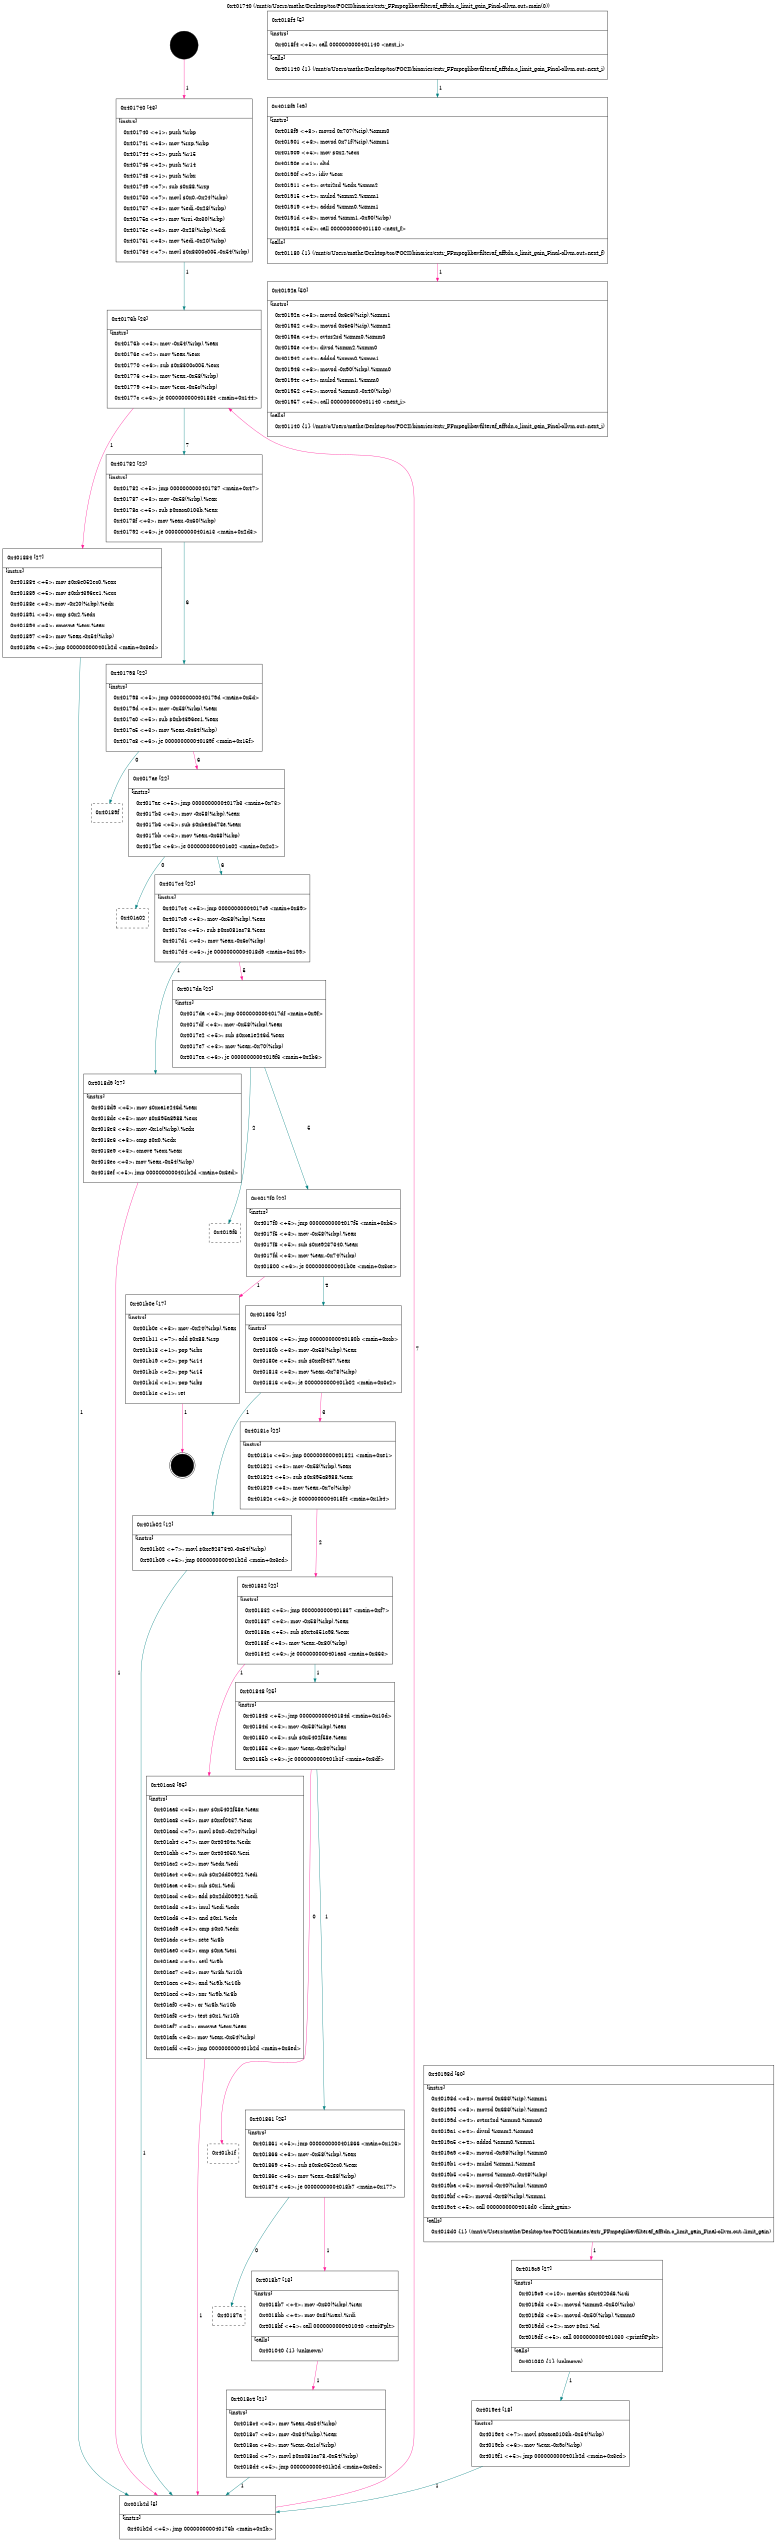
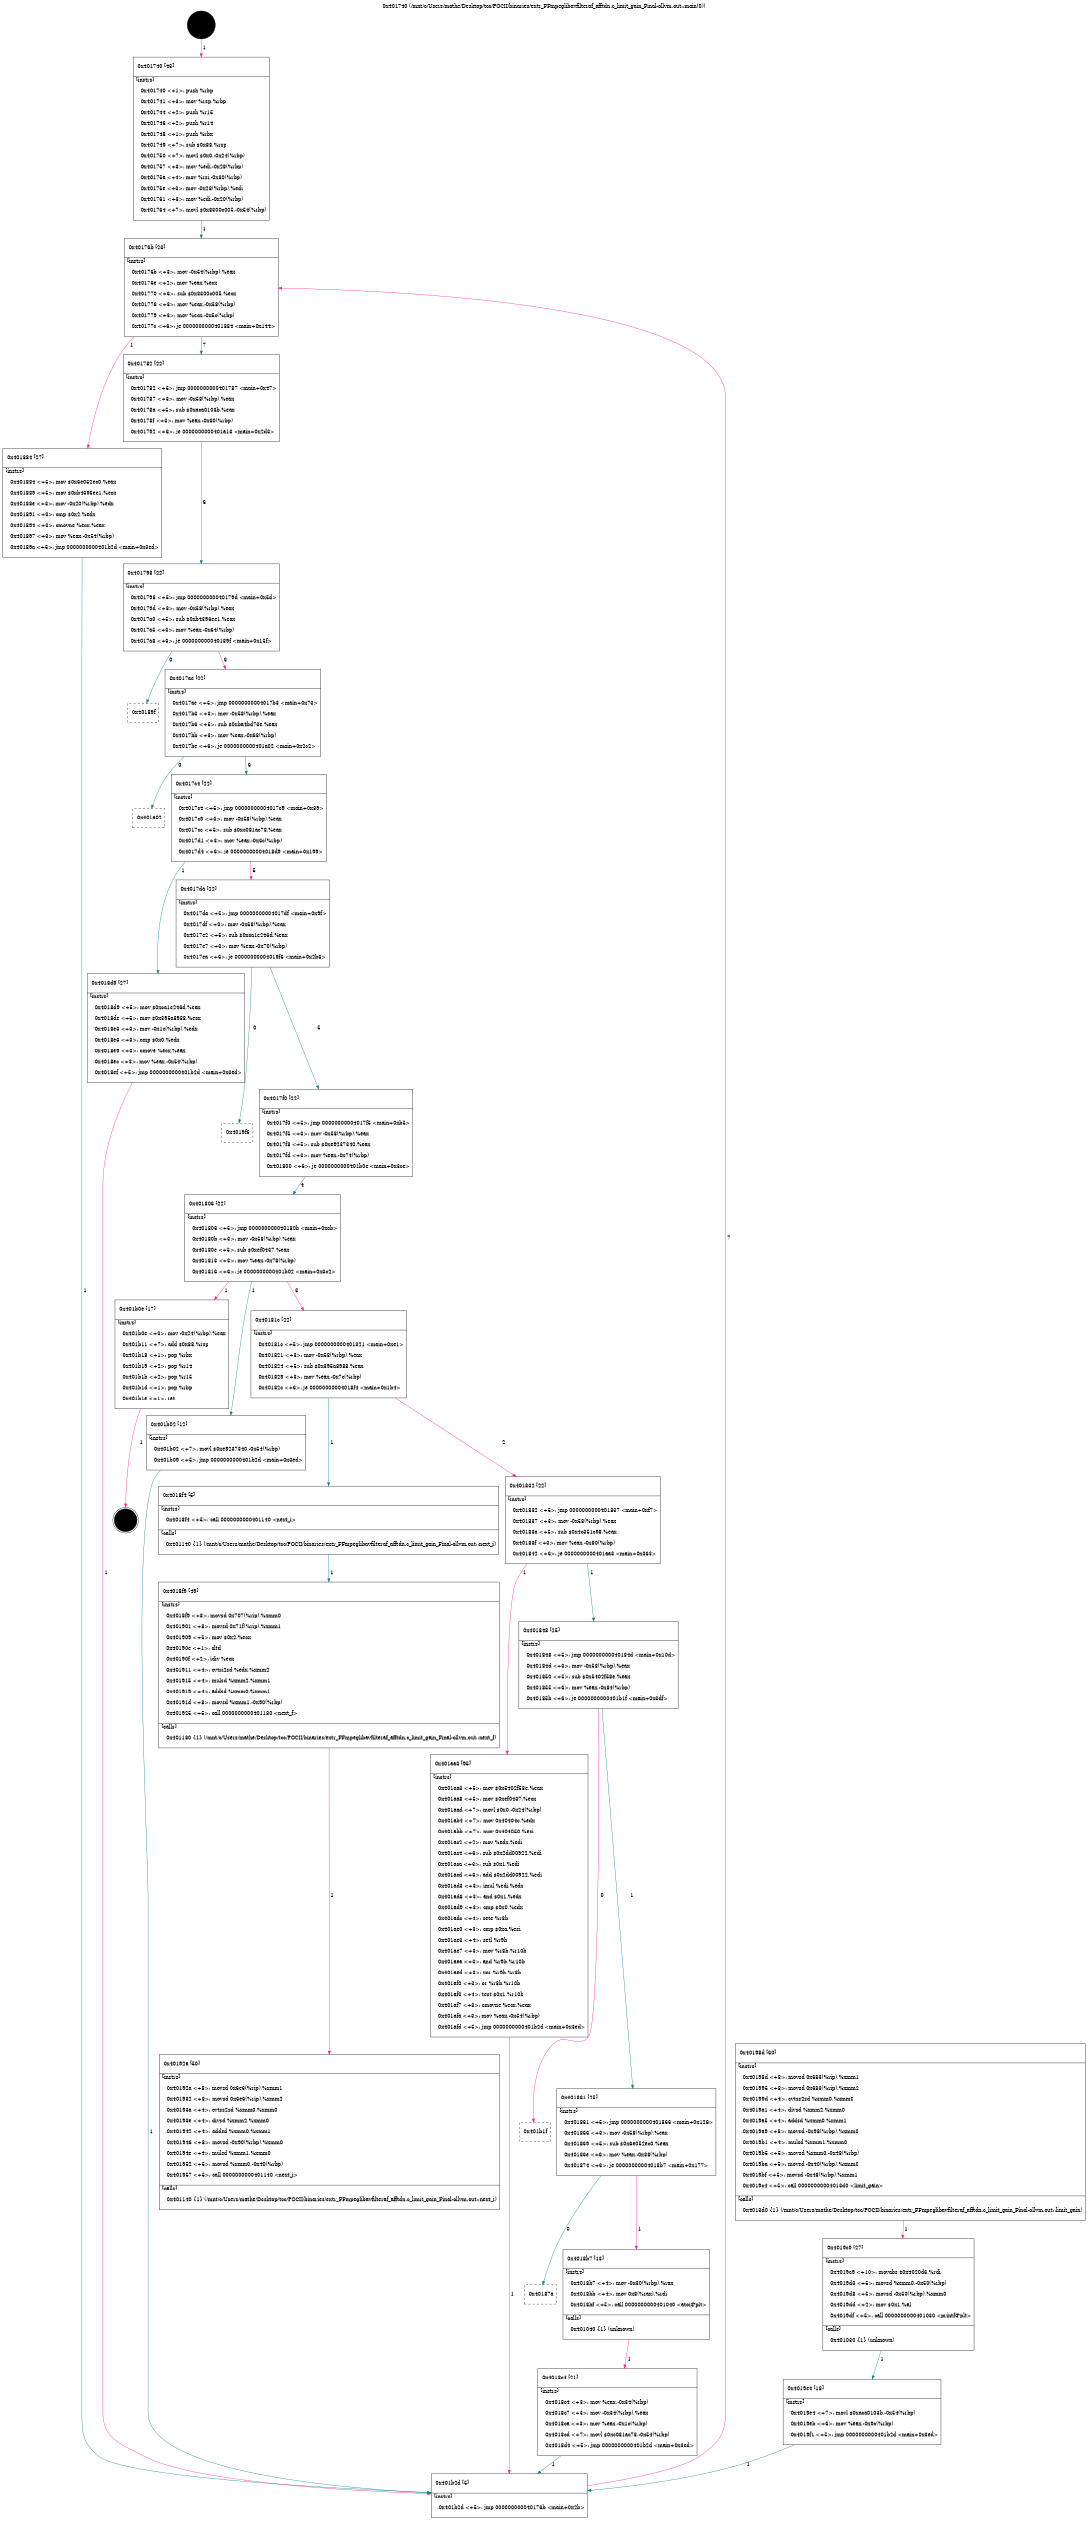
edge "0x4017da [22]" -> "0x4019f6": label " 2" -> " 0"
edge "0x4017f0 [22]" -> "0x401b0e [17]": now "0x401806 [22]" -> "0x401b0e [17]"
edge "0x40181c [22]" -> "0x4018f4 [5]": added, label "1"
